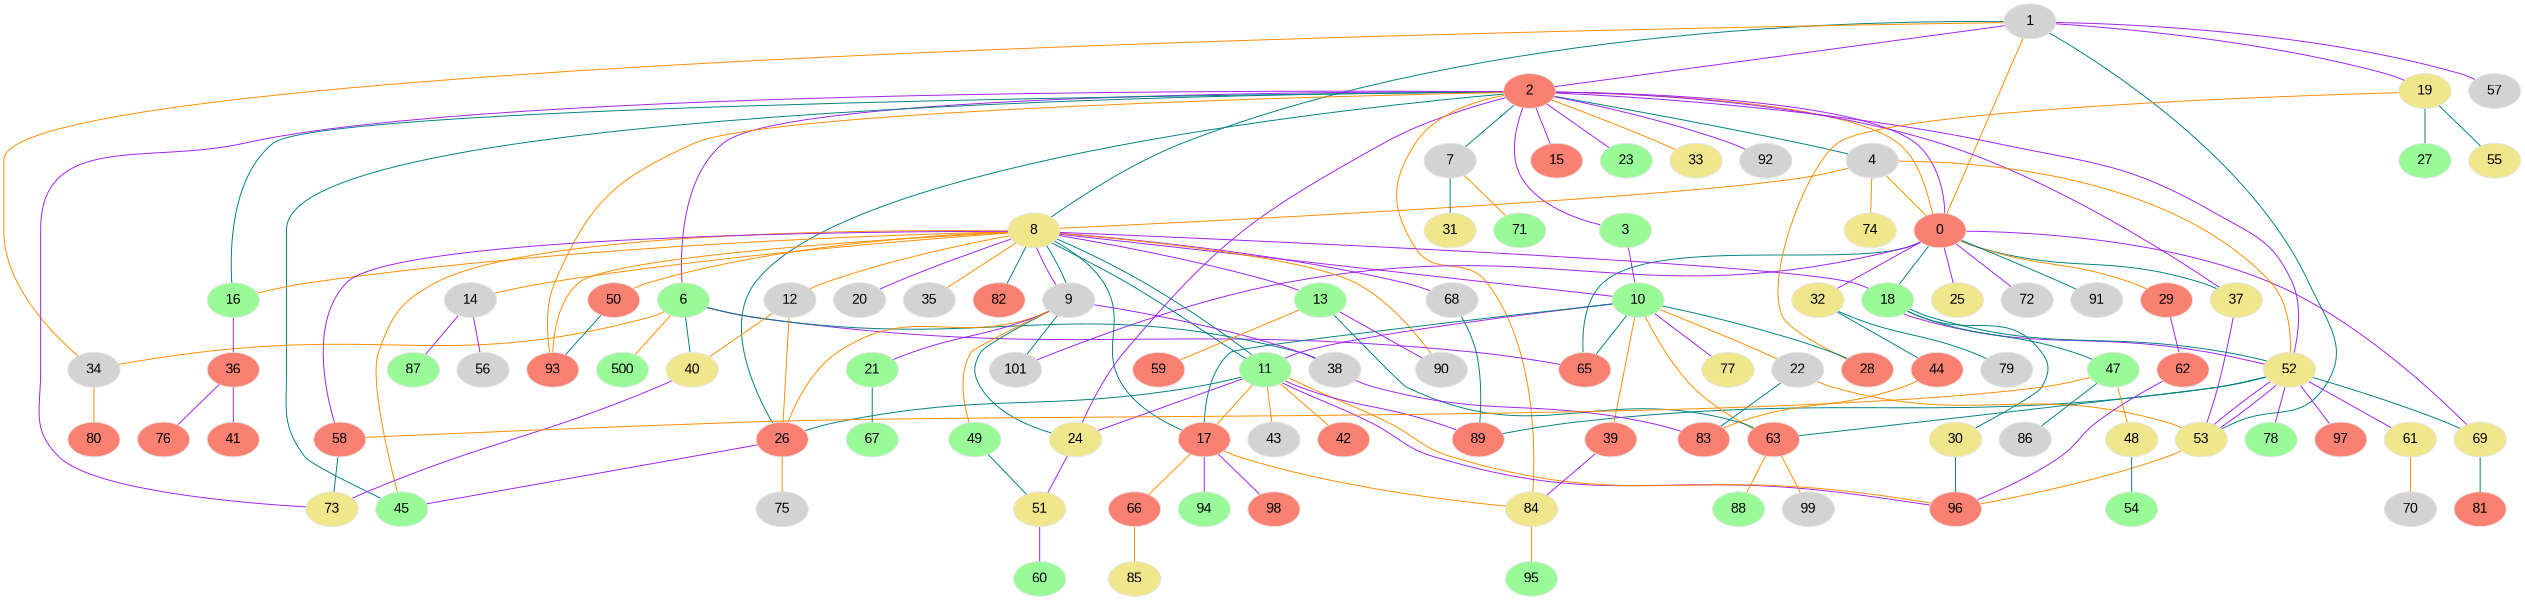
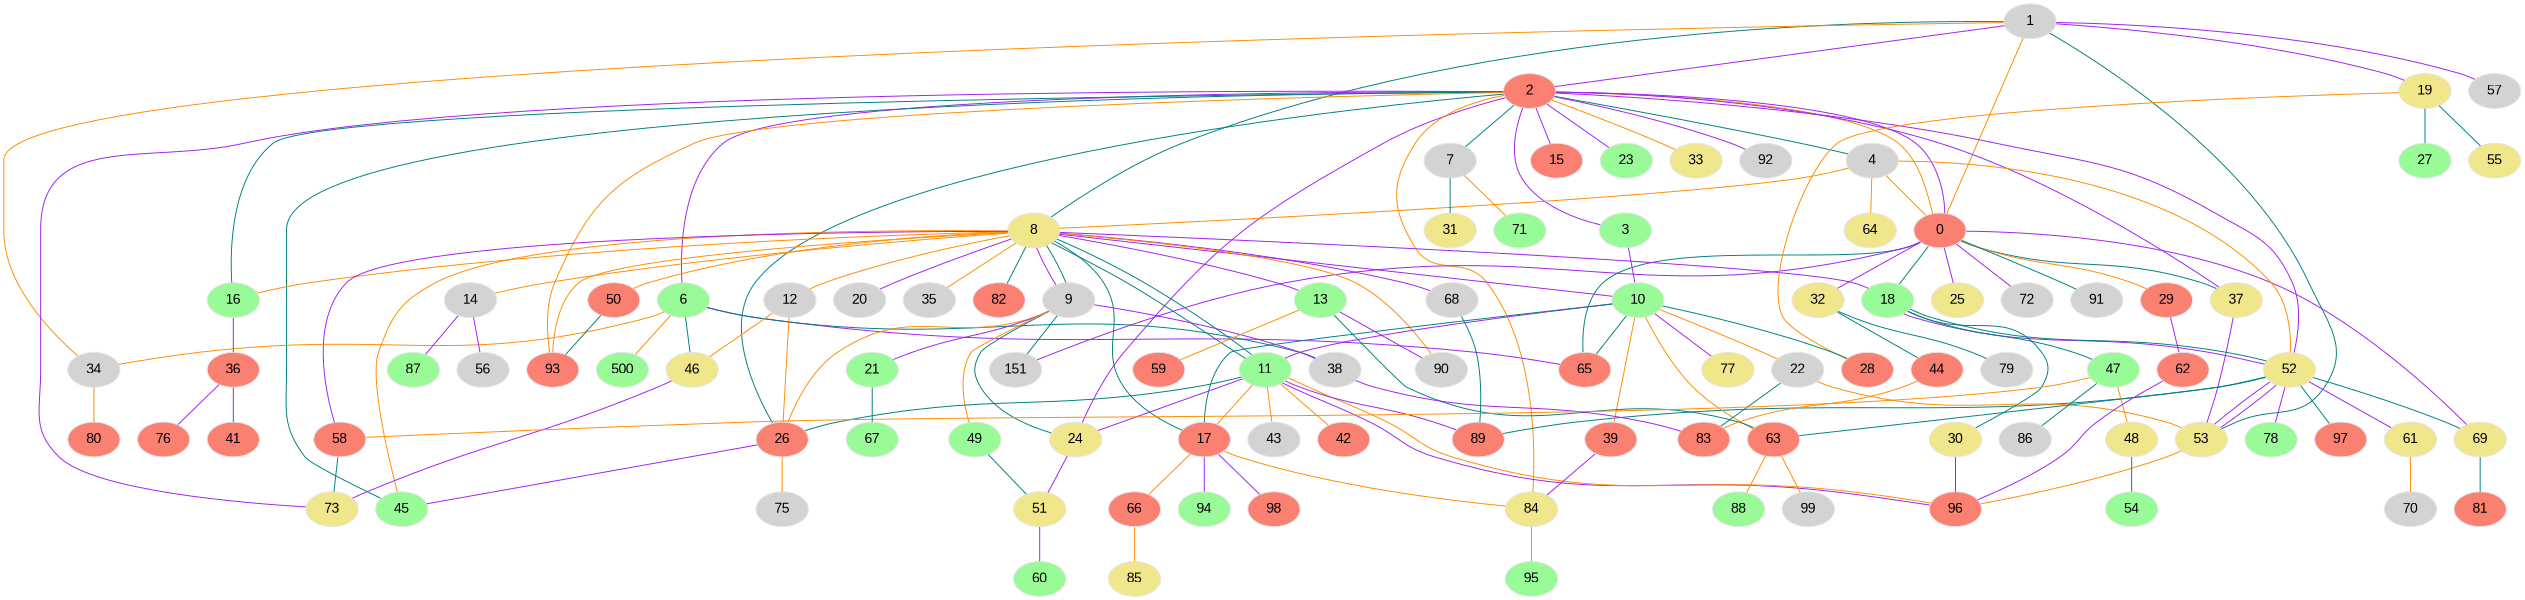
node "74": label "74" -> "64"
node "40": label "40" -> "46"
node "101": label "101" -> "151"
edge "52" -- "97": color purple -> teal
